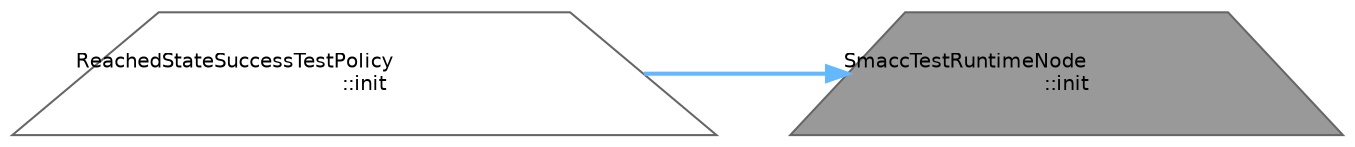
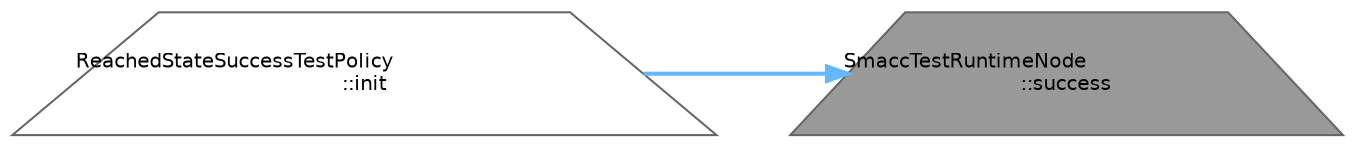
node "SmaccTestRuntimeNode ::init": label "SmaccTestRuntimeNode ::init" -> "SmaccTestRuntimeNode ::success"
